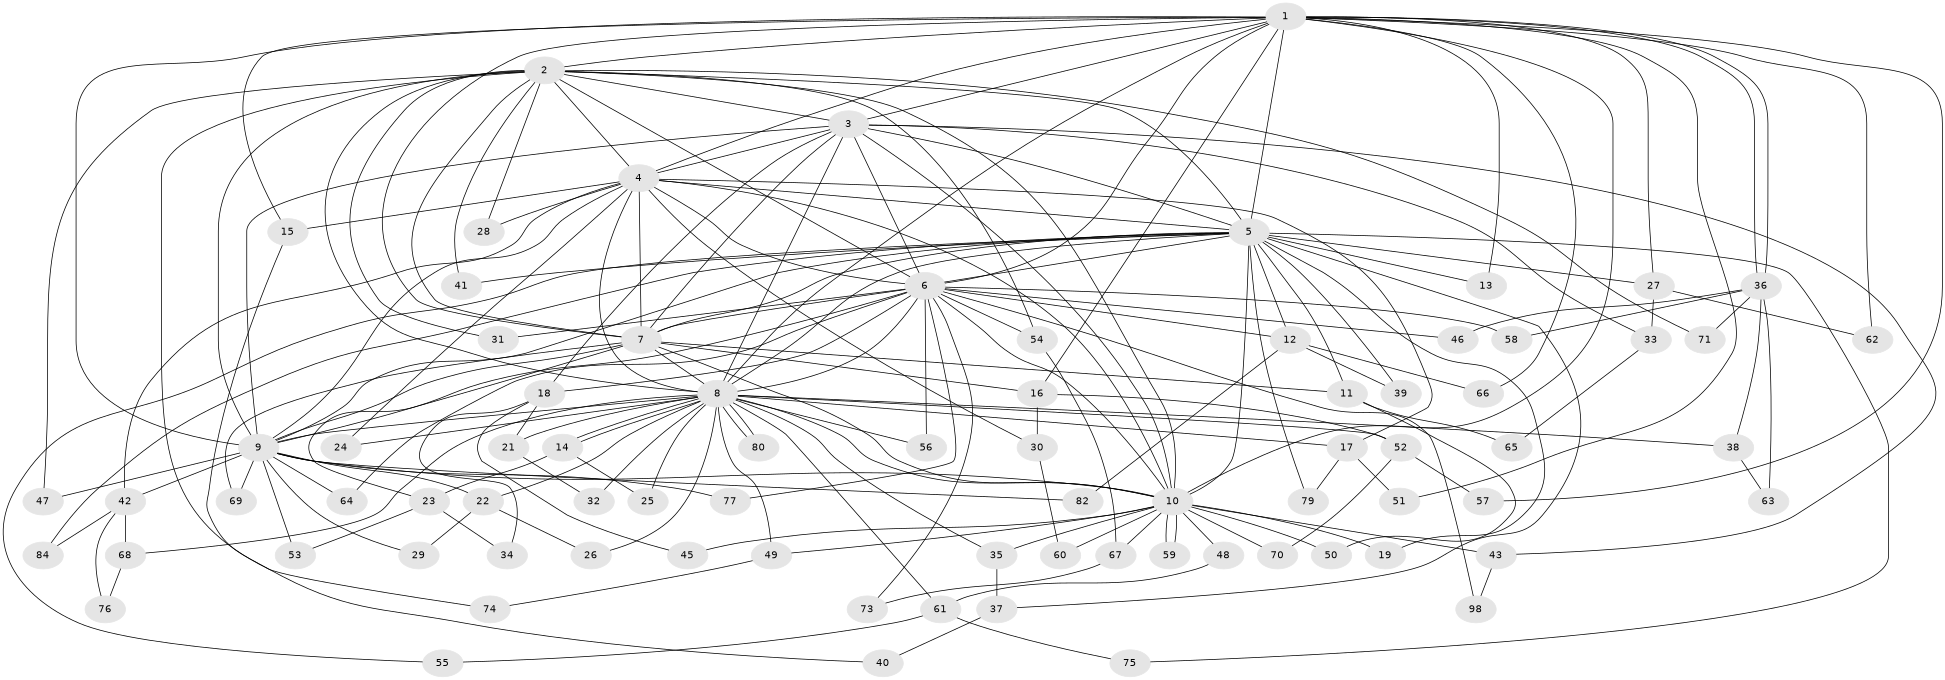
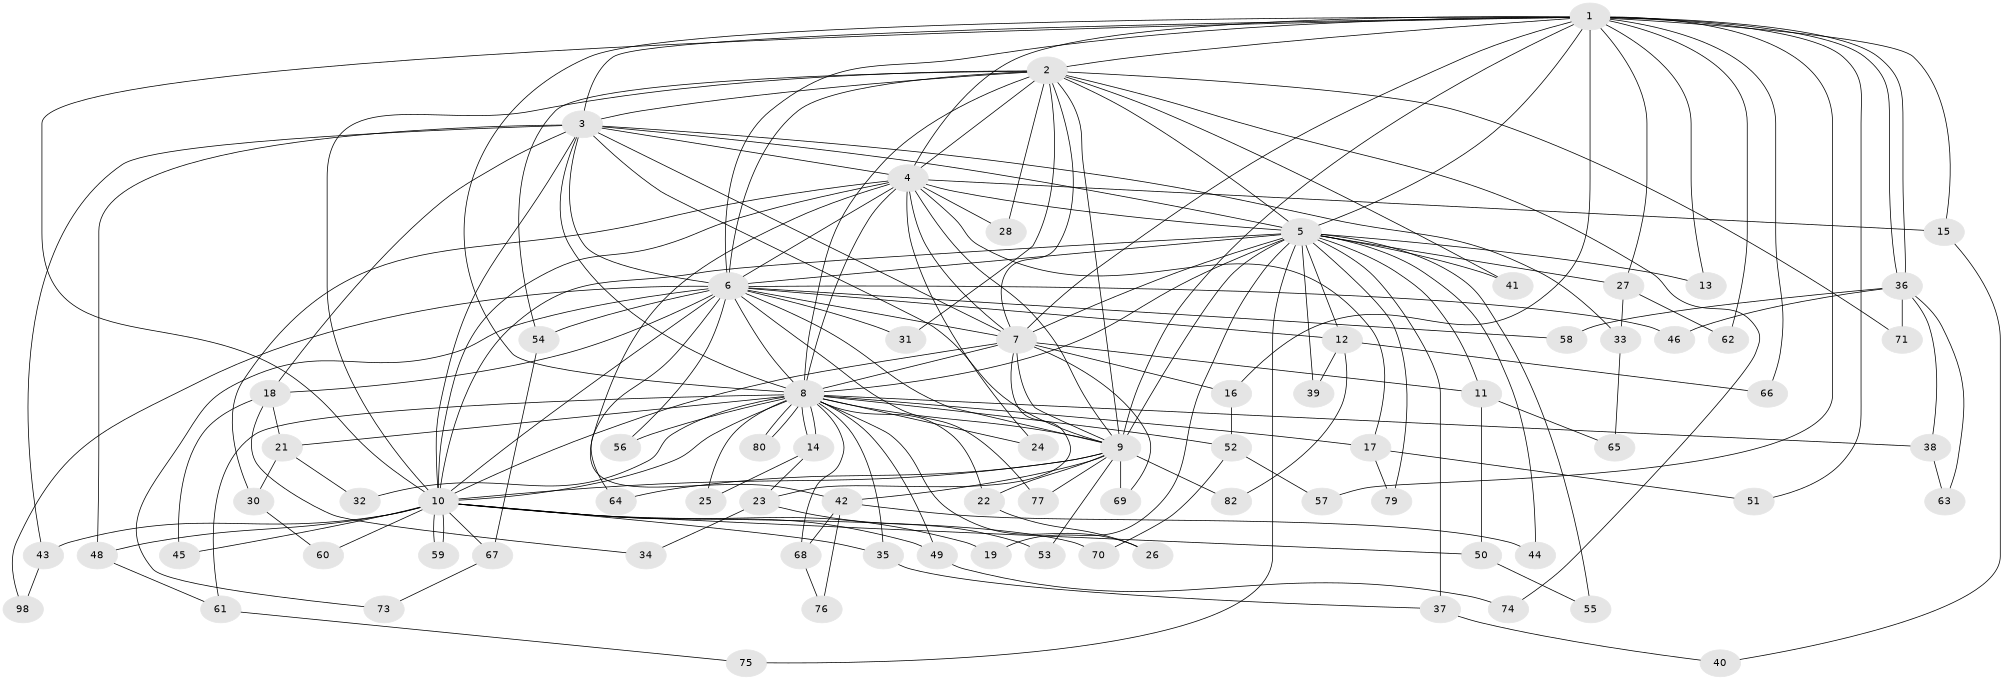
edge "3" -- "48": added
edge "16" -- "30": now "21" -- "30"
node "47": removed
node "84": label "84" -> "44"
node "29": removed
edge "61" -- "55": now "50" -- "55"
